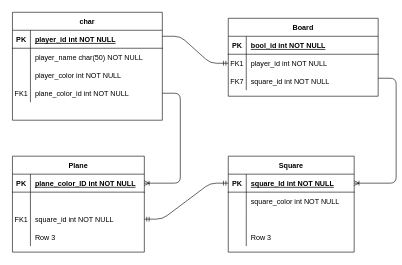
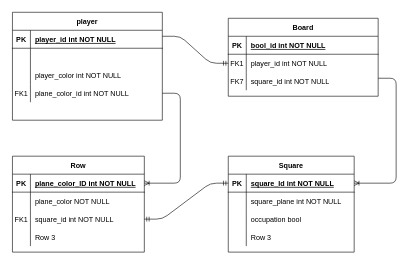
node "char": label "char" -> "player"
node "player_name char(50) NOT NULL": removed
node "Plane": label "Plane" -> "Row"
node "plane_color NOT NULL": added
node "square_color int NOT NULL": label "square_color int NOT NULL" -> "square_plane int NOT NULL"
node "occupation bool": added
